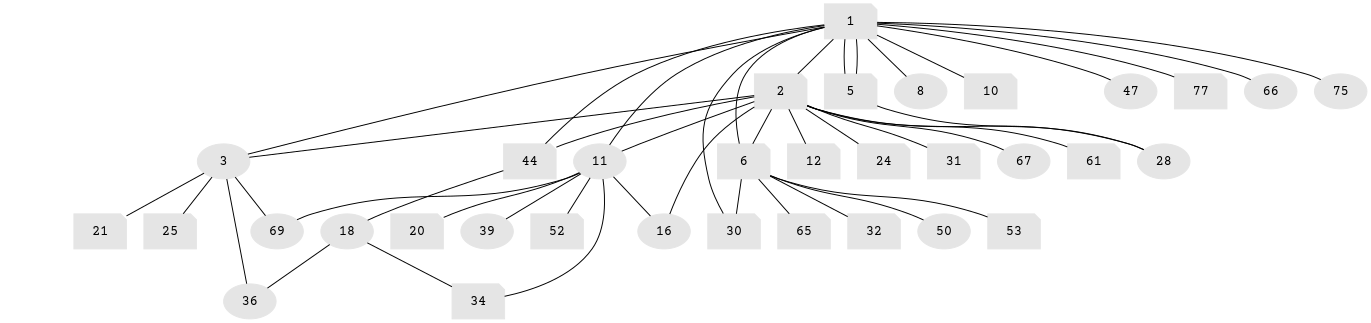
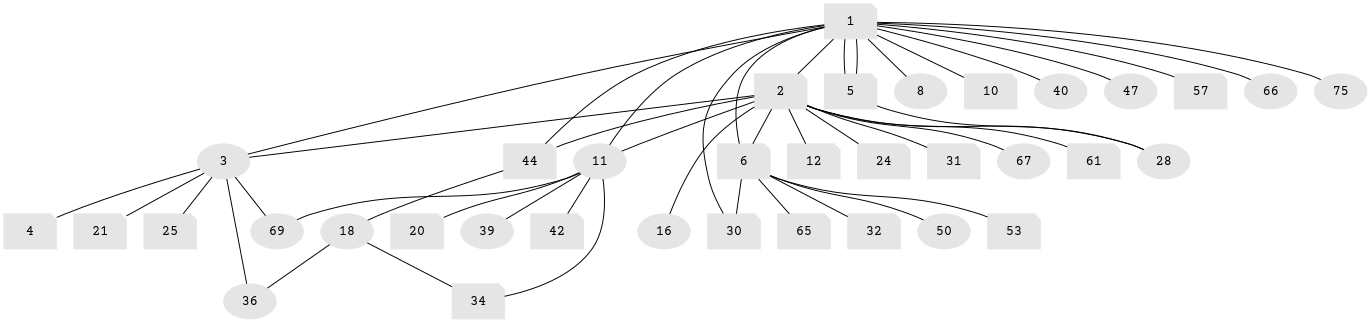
node "40": added
node "77": label "77" -> "57"
edge "11" -- "16": removed
node "4": added
node "52": label "52" -> "42"
